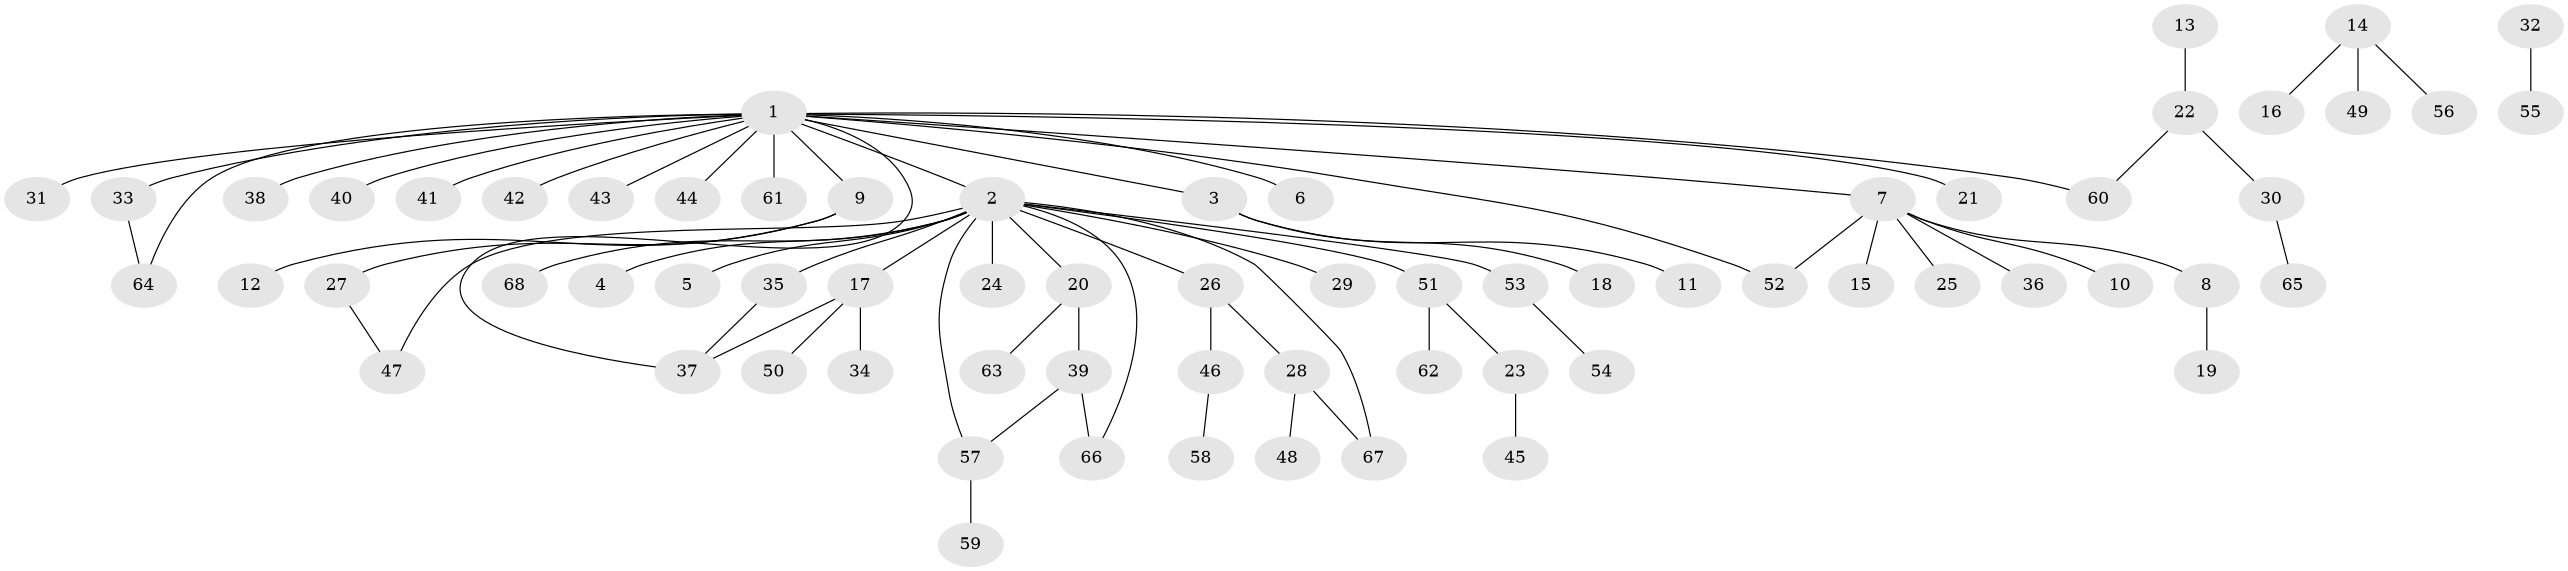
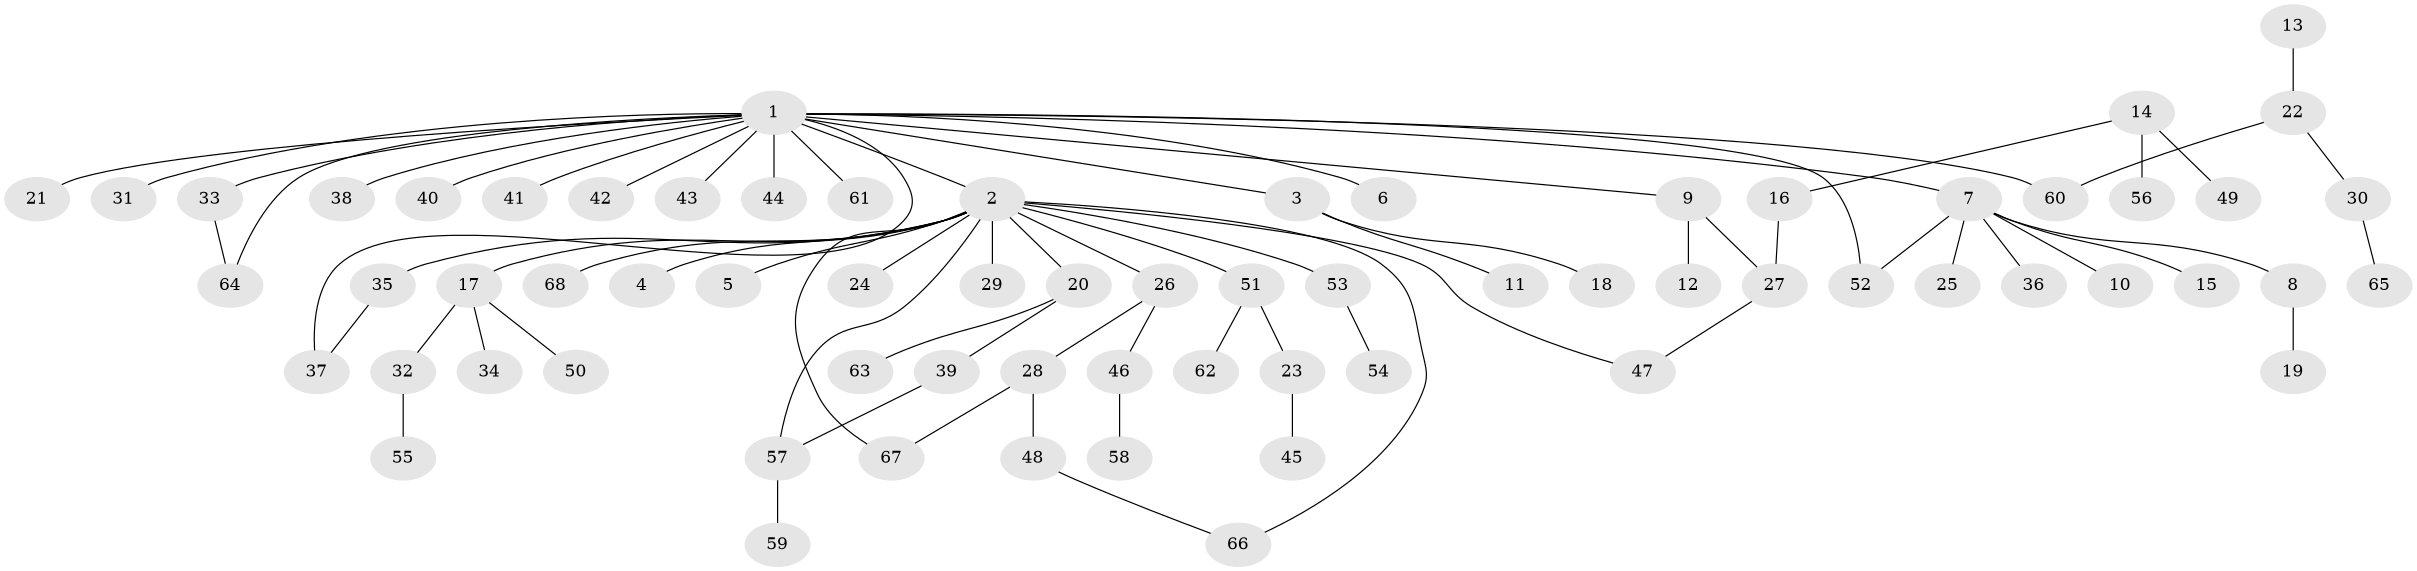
edge "16" -- "27": added
edge "17" -- "37": now "17" -- "32"
edge "39" -- "66": now "48" -- "66"
